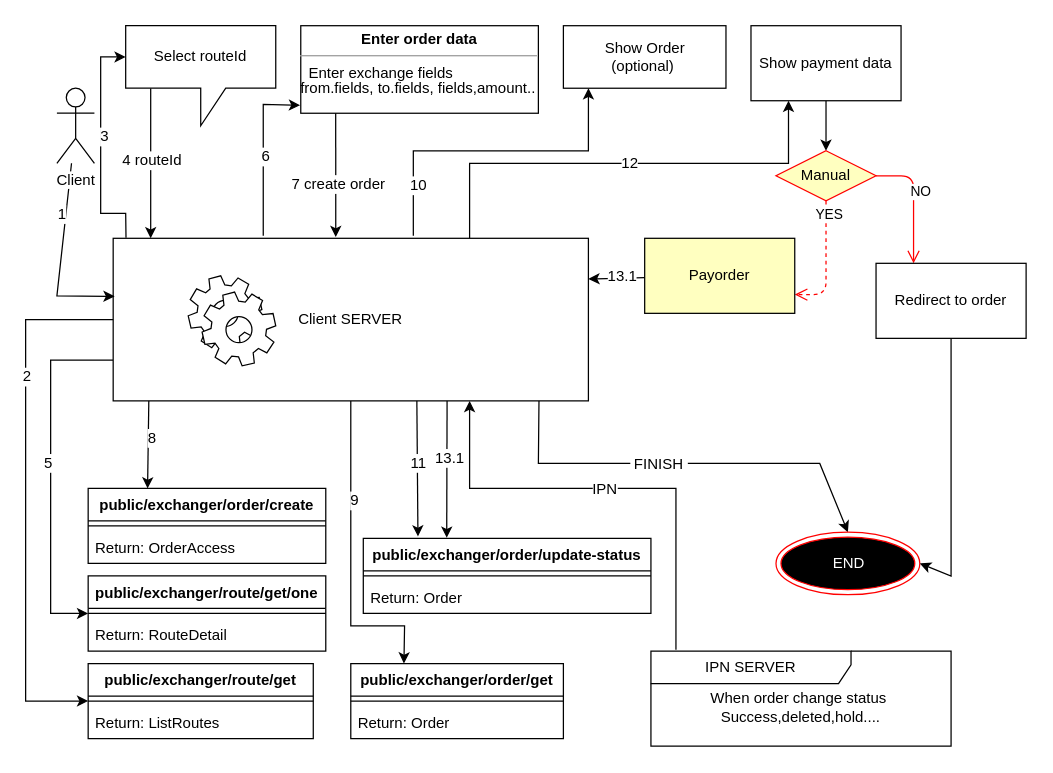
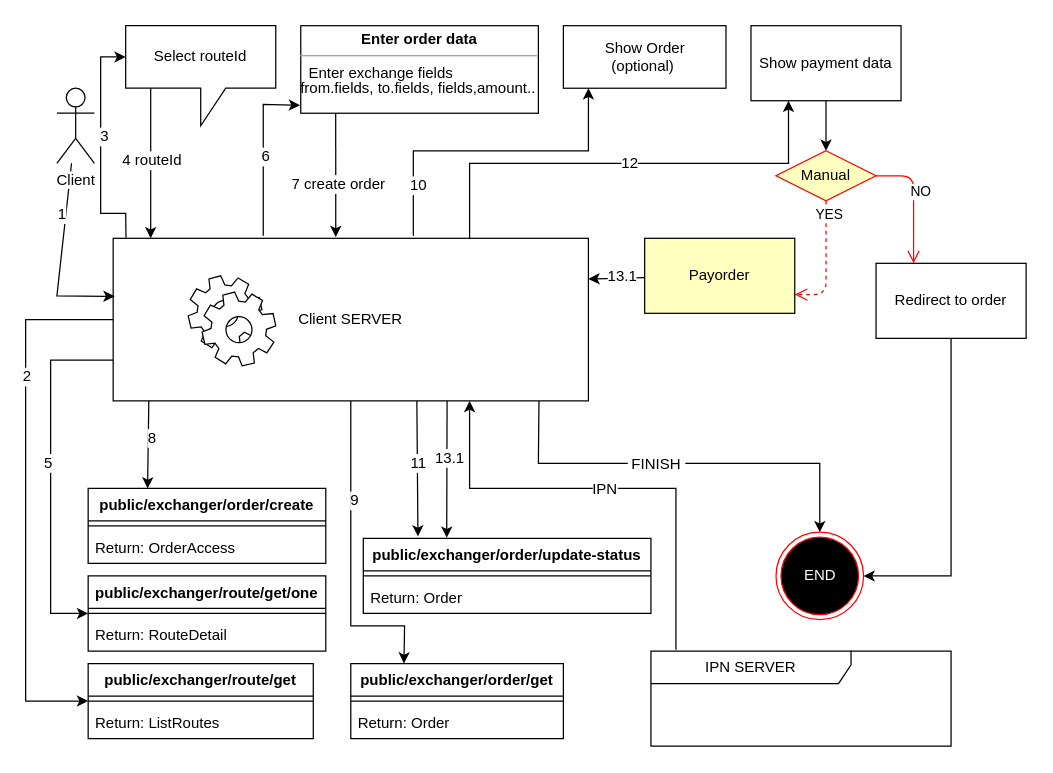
node "END": size 144x63 -> 88x88
node "When order change status Success,deleted,hold....": removed
